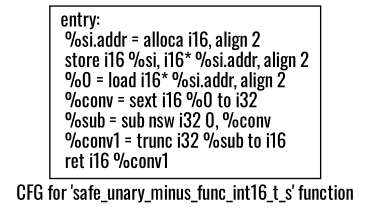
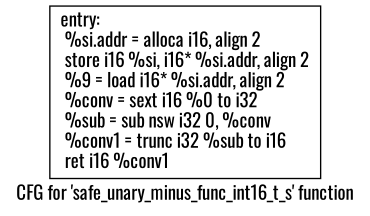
node "entry:": text "%0 = load i16* %si.addr, align 2" -> "%9 = load i16* %si.addr, align 2"
